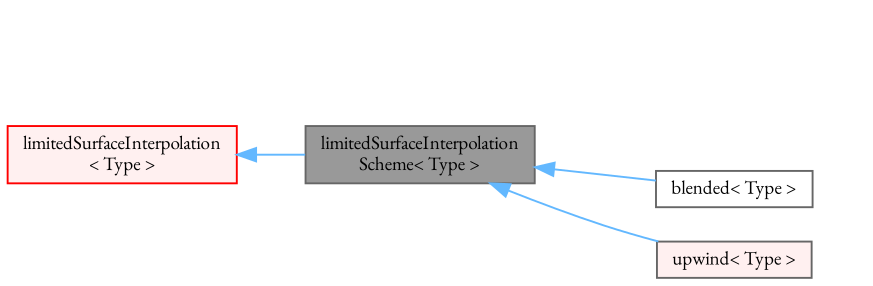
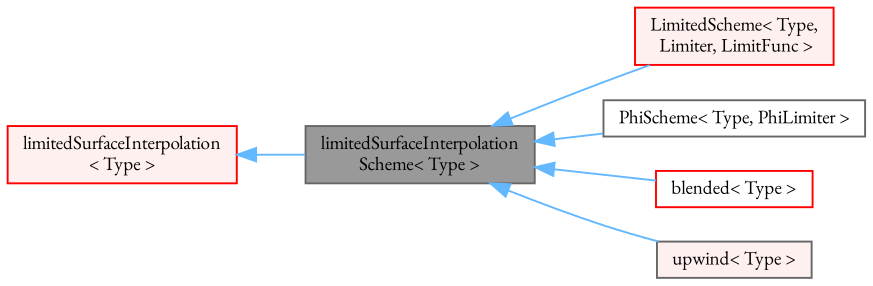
node "LimitedScheme< Type, Limiter, LimitFunc >": added
node "PhiScheme< Type, PhiLimiter >": added
node "blended< Type >": color gray40 -> red
